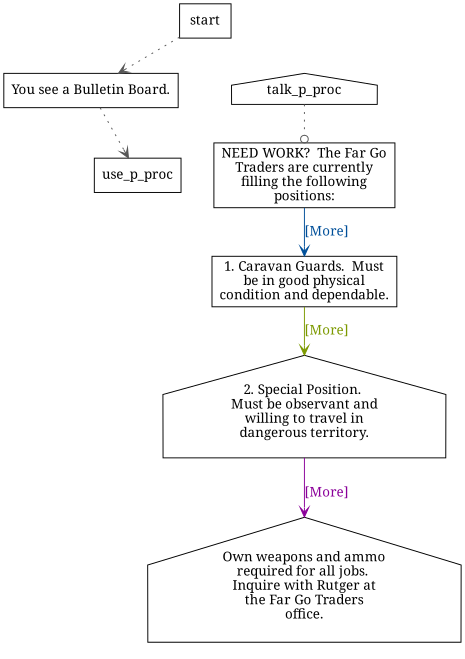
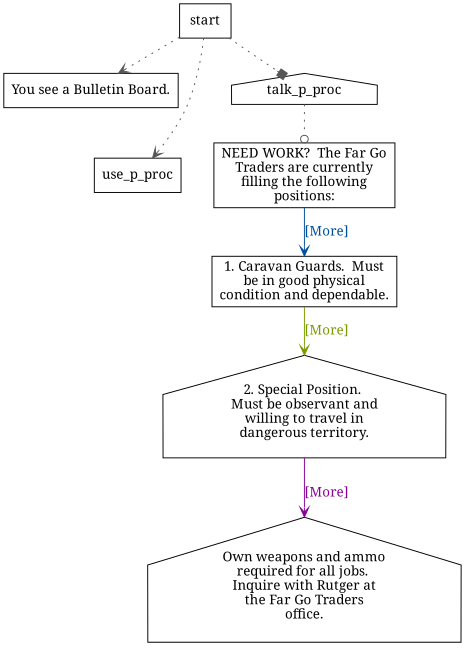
edge "start" -> "talk_p_proc": added
edge "You see a Bulletin Board." -> "use_p_proc": now "start" -> "use_p_proc"
